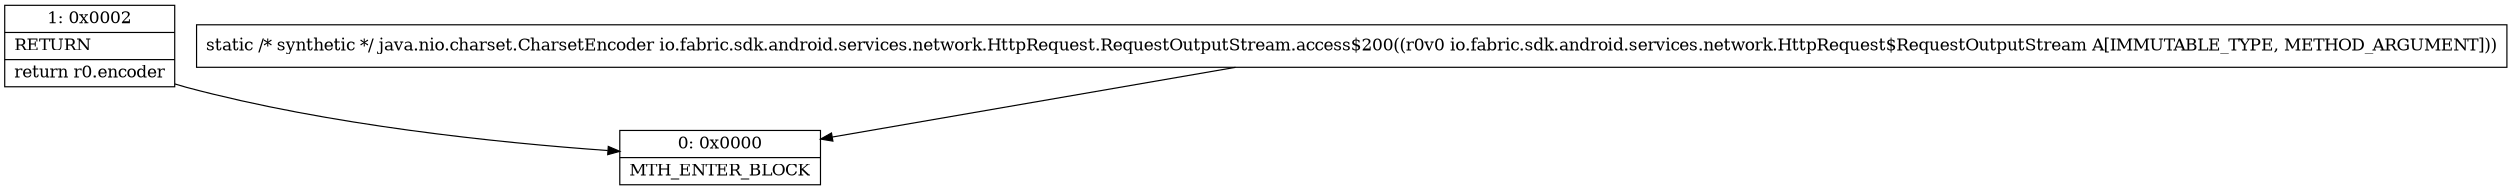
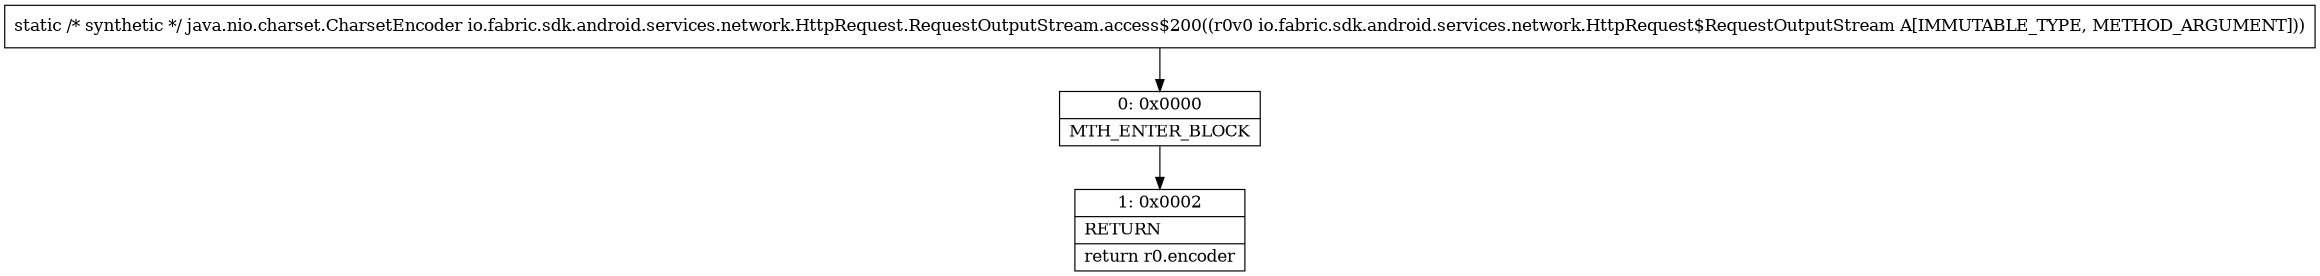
edge "1: 0x0002" -> "0: 0x0000": reversed
